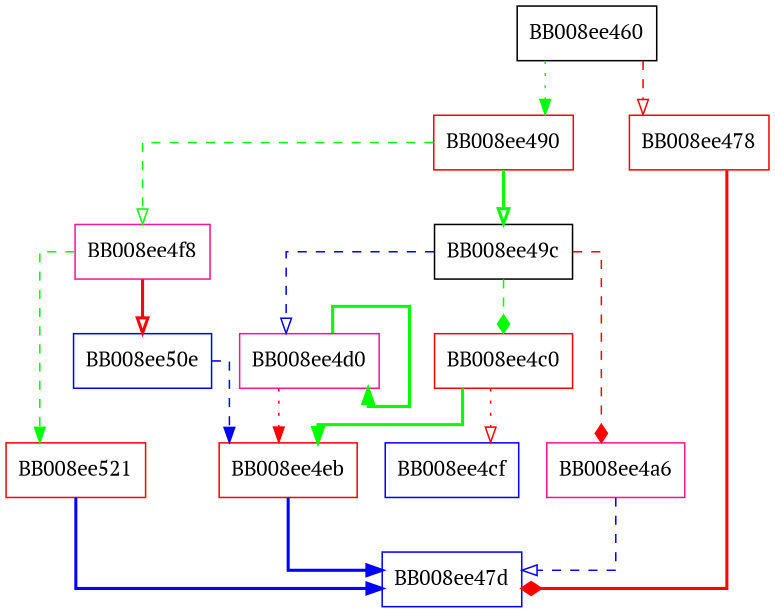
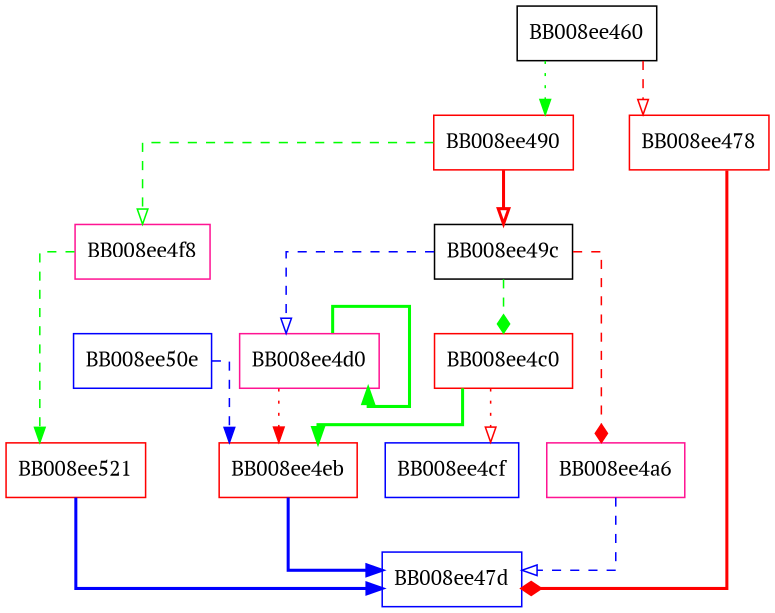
edge "BB008ee490" -> "BB008ee49c": color green -> red
edge "BB008ee4f8" -> "BB008ee50e": removed
